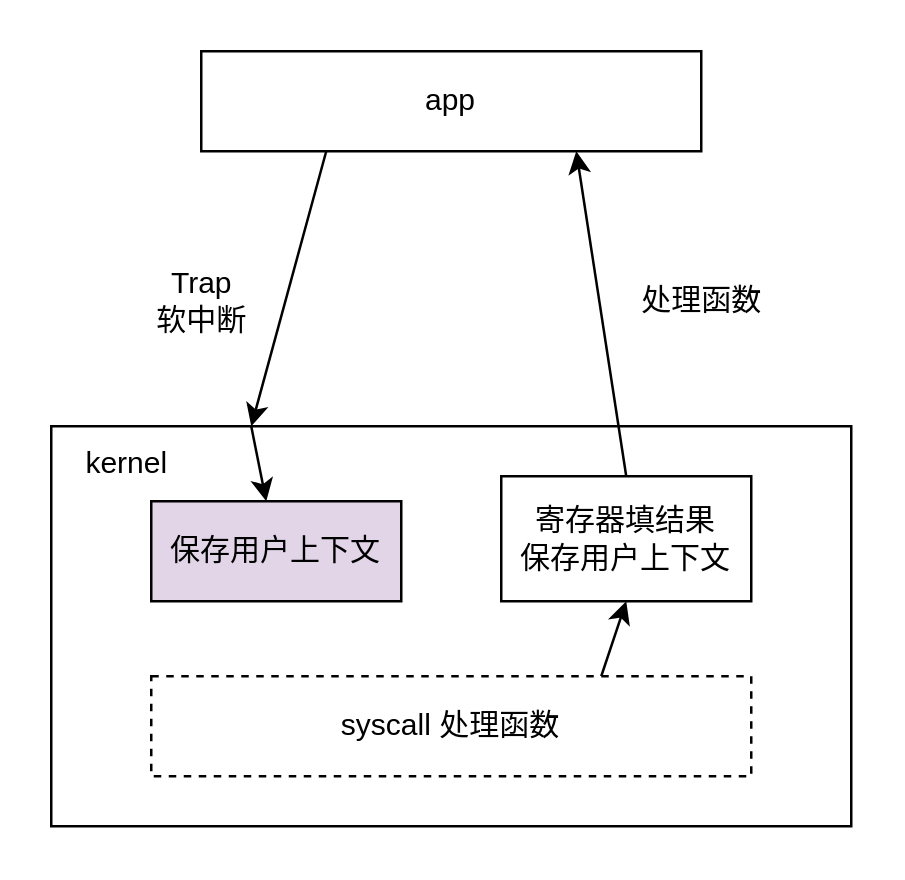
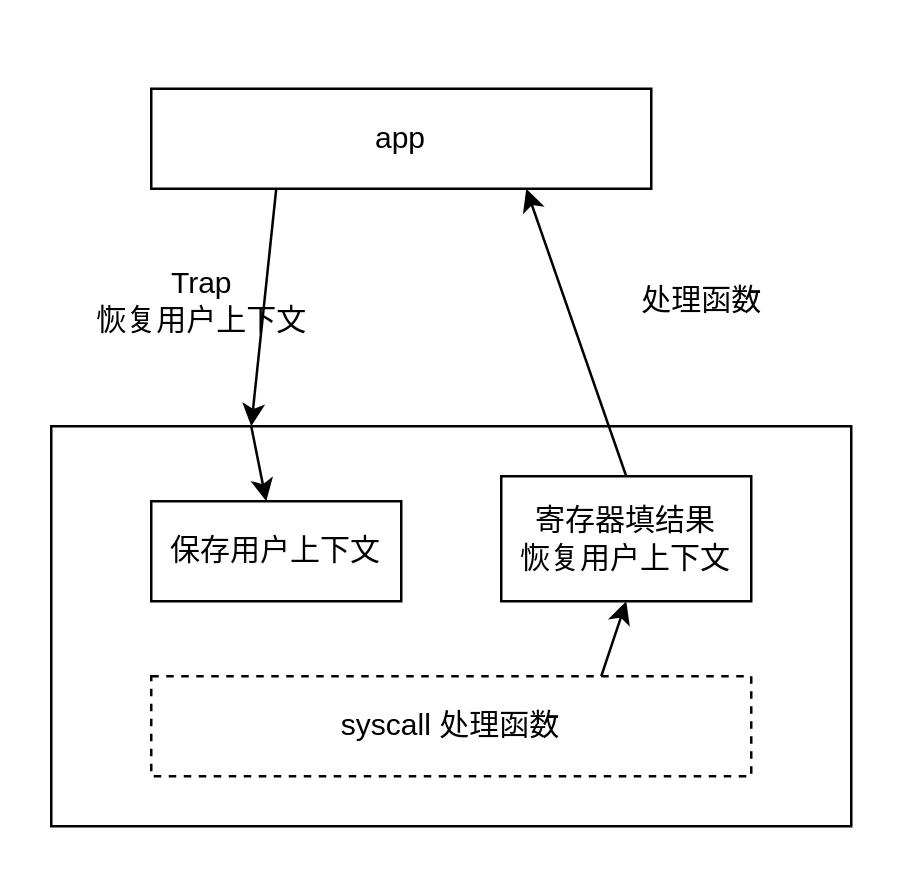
node "app": moved (451, 101) -> (401, 139)
node "Trap 软中断": label "Trap 软中断" -> "Trap 恢复用户上下文"
node "kernel": removed
node "寄存器填结果 保存用户上下文": label "寄存器填结果 保存用户上下文" -> "寄存器填结果 恢复用户上下文"
node "保存用户上下文": fillcolor #e1d5e7 -> #ffffff
